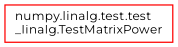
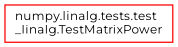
node "numpy.linalg.test.test _linalg.TestMatrixPower": label "numpy.linalg.test.test _linalg.TestMatrixPower" -> "numpy.linalg.tests.test _linalg.TestMatrixPower"
